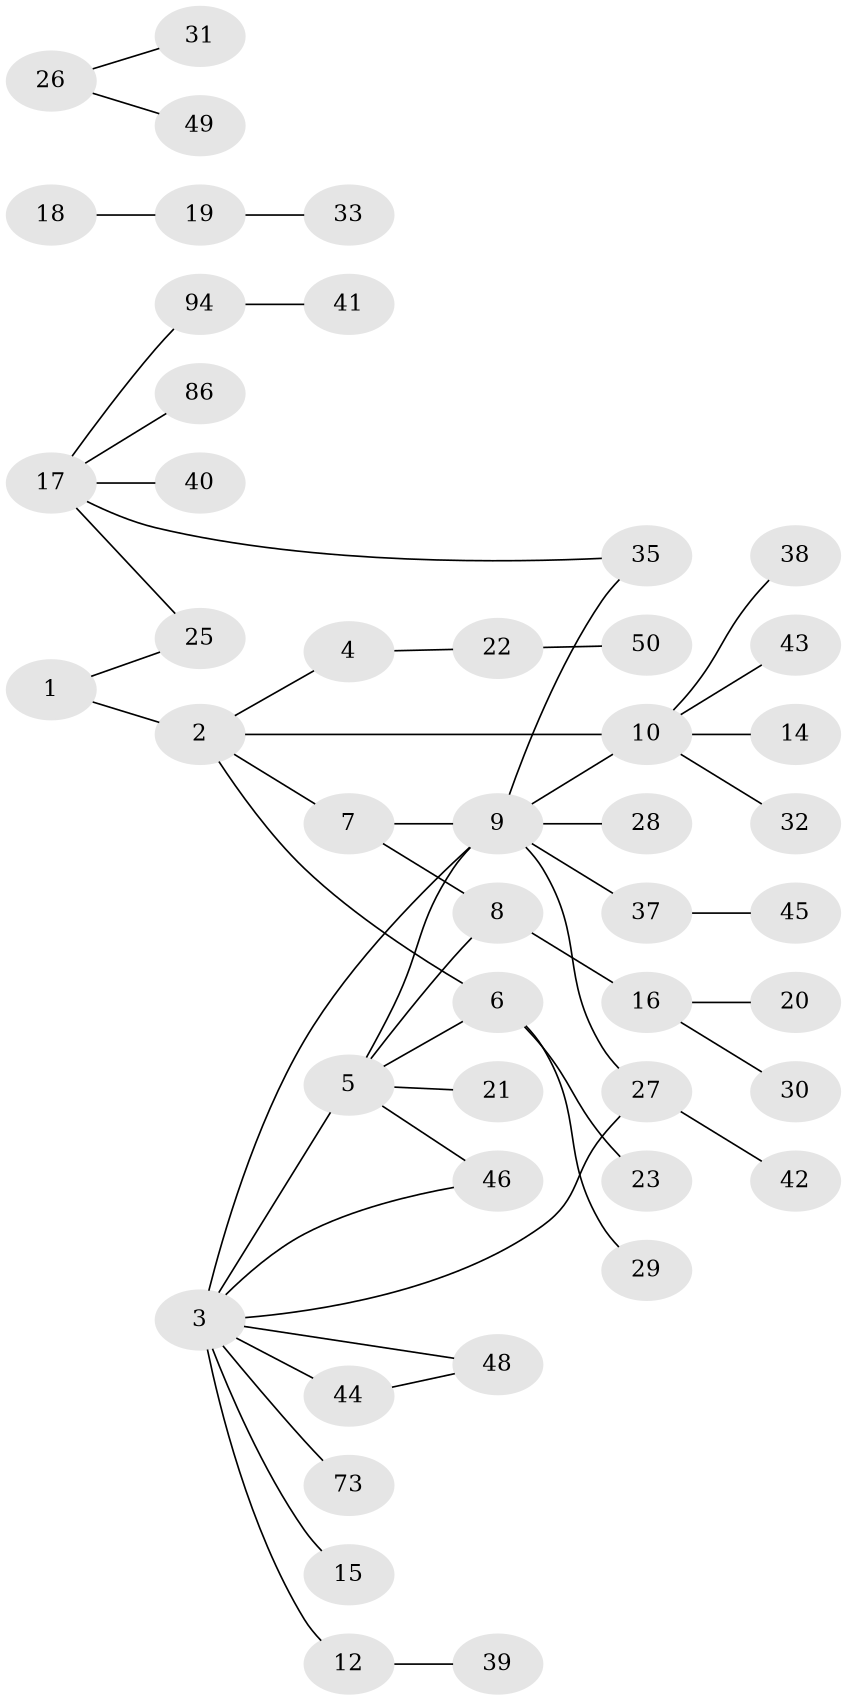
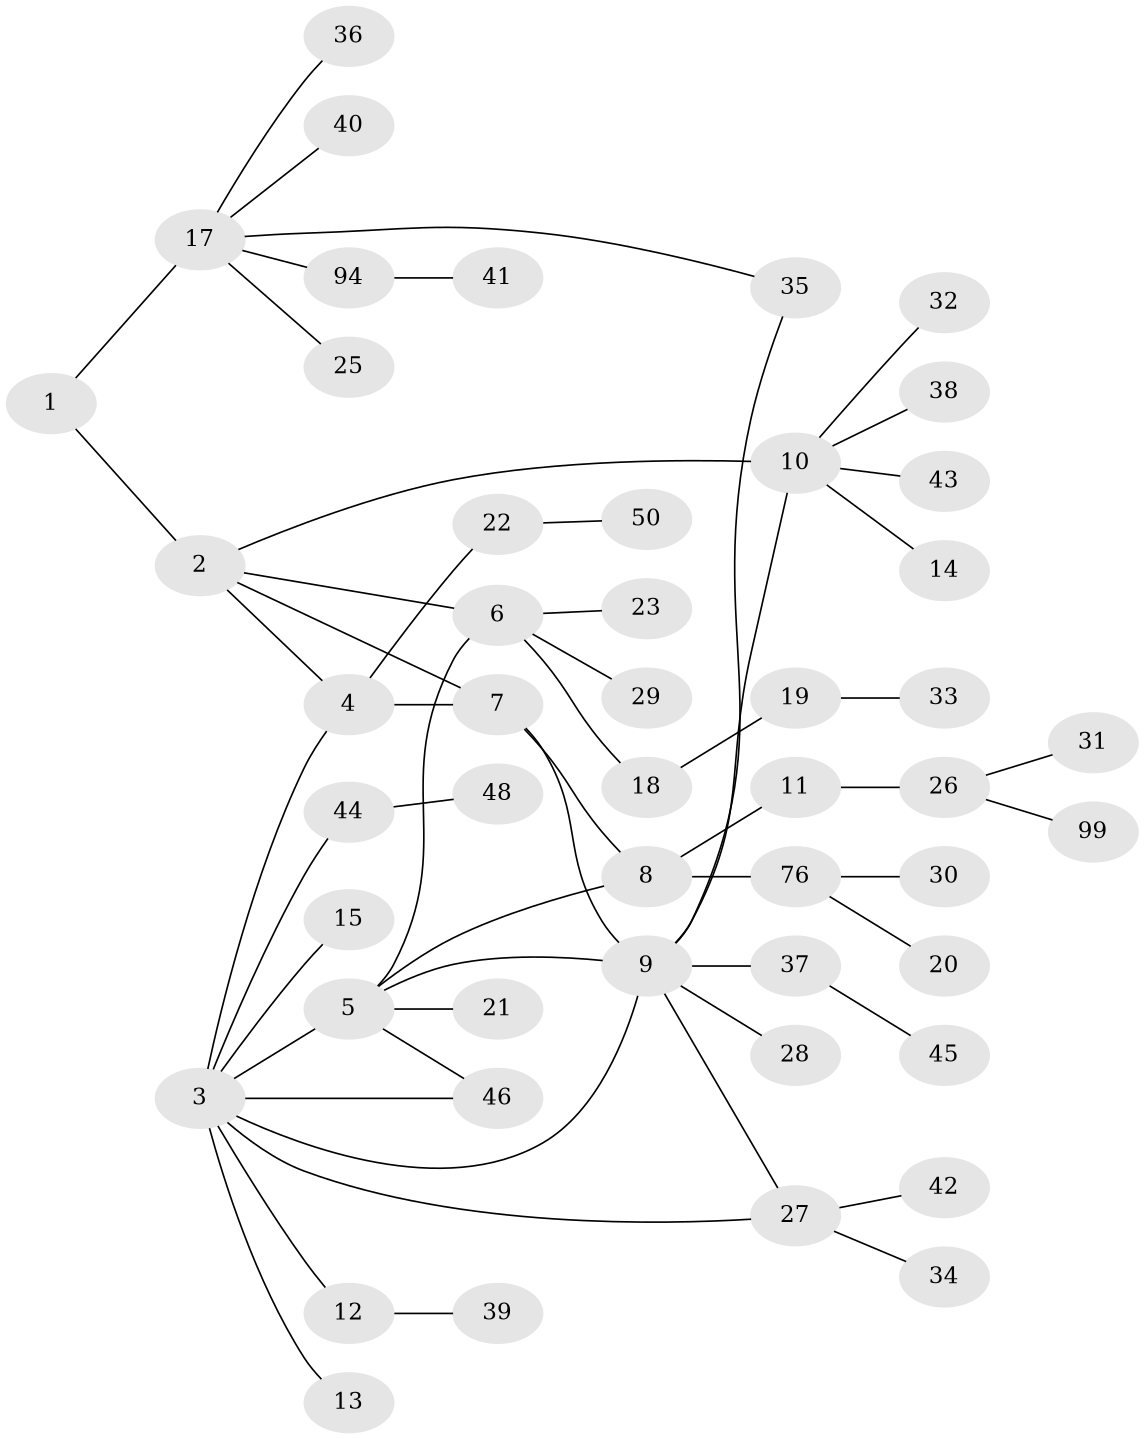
node "49": label "49" -> "99"
node "86": label "86" -> "36"
edge "25" -- "1": now "17" -- "1"
edge "6" -- "18": added
edge "4" -- "7": added
node "11": added
node "16": label "16" -> "76"
node "34": added
edge "3" -- "48": now "3" -- "4"
node "73": label "73" -> "13"
